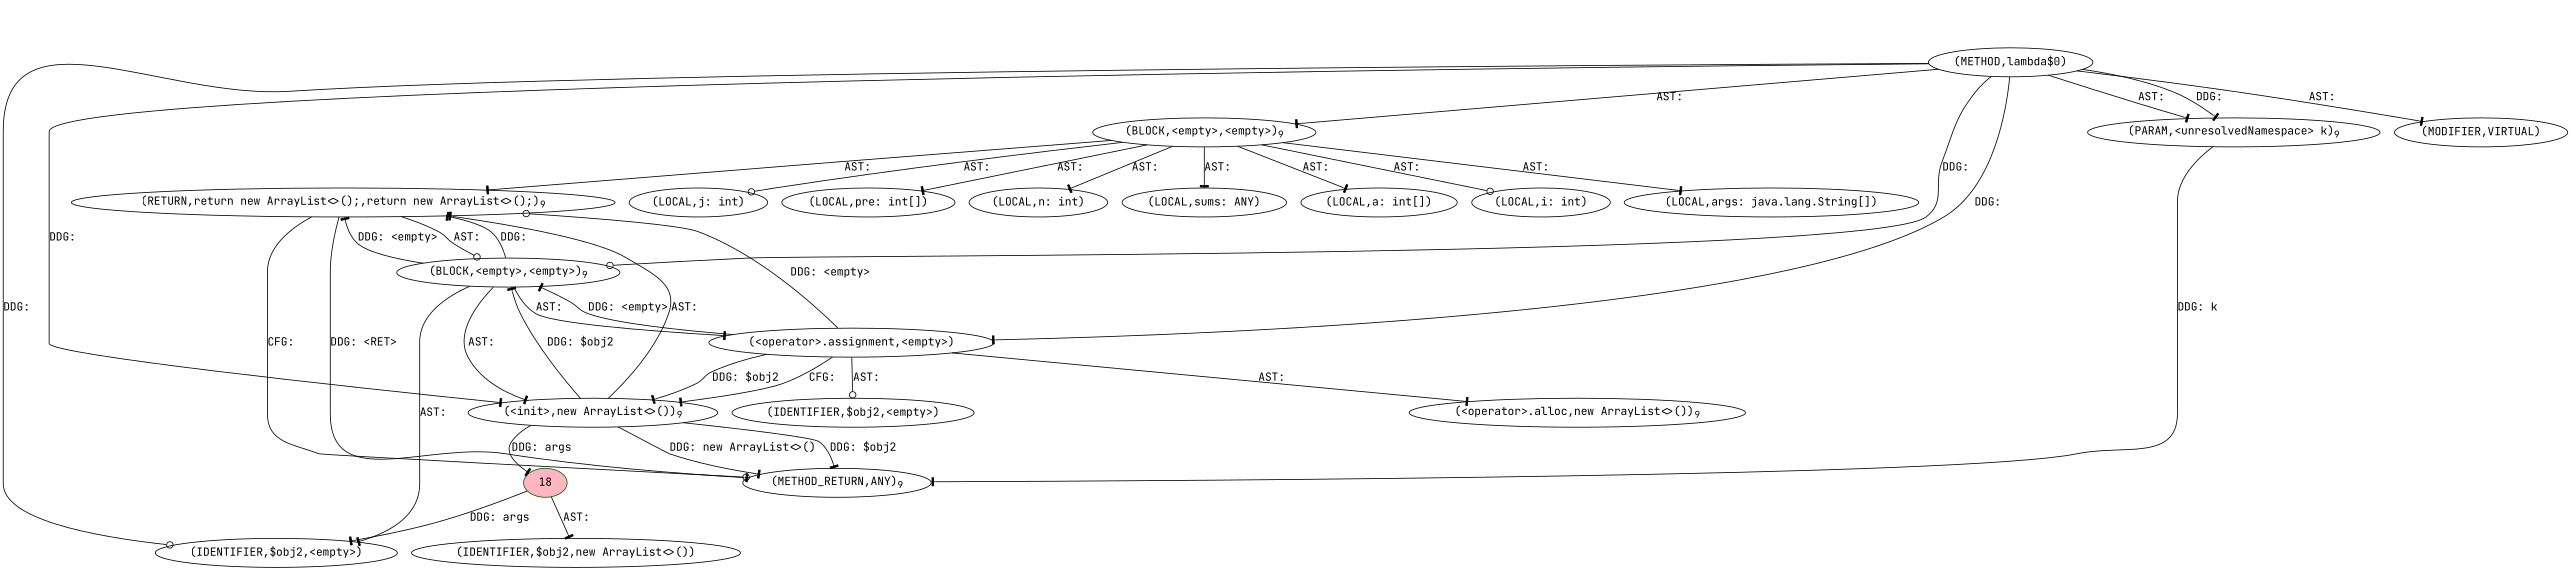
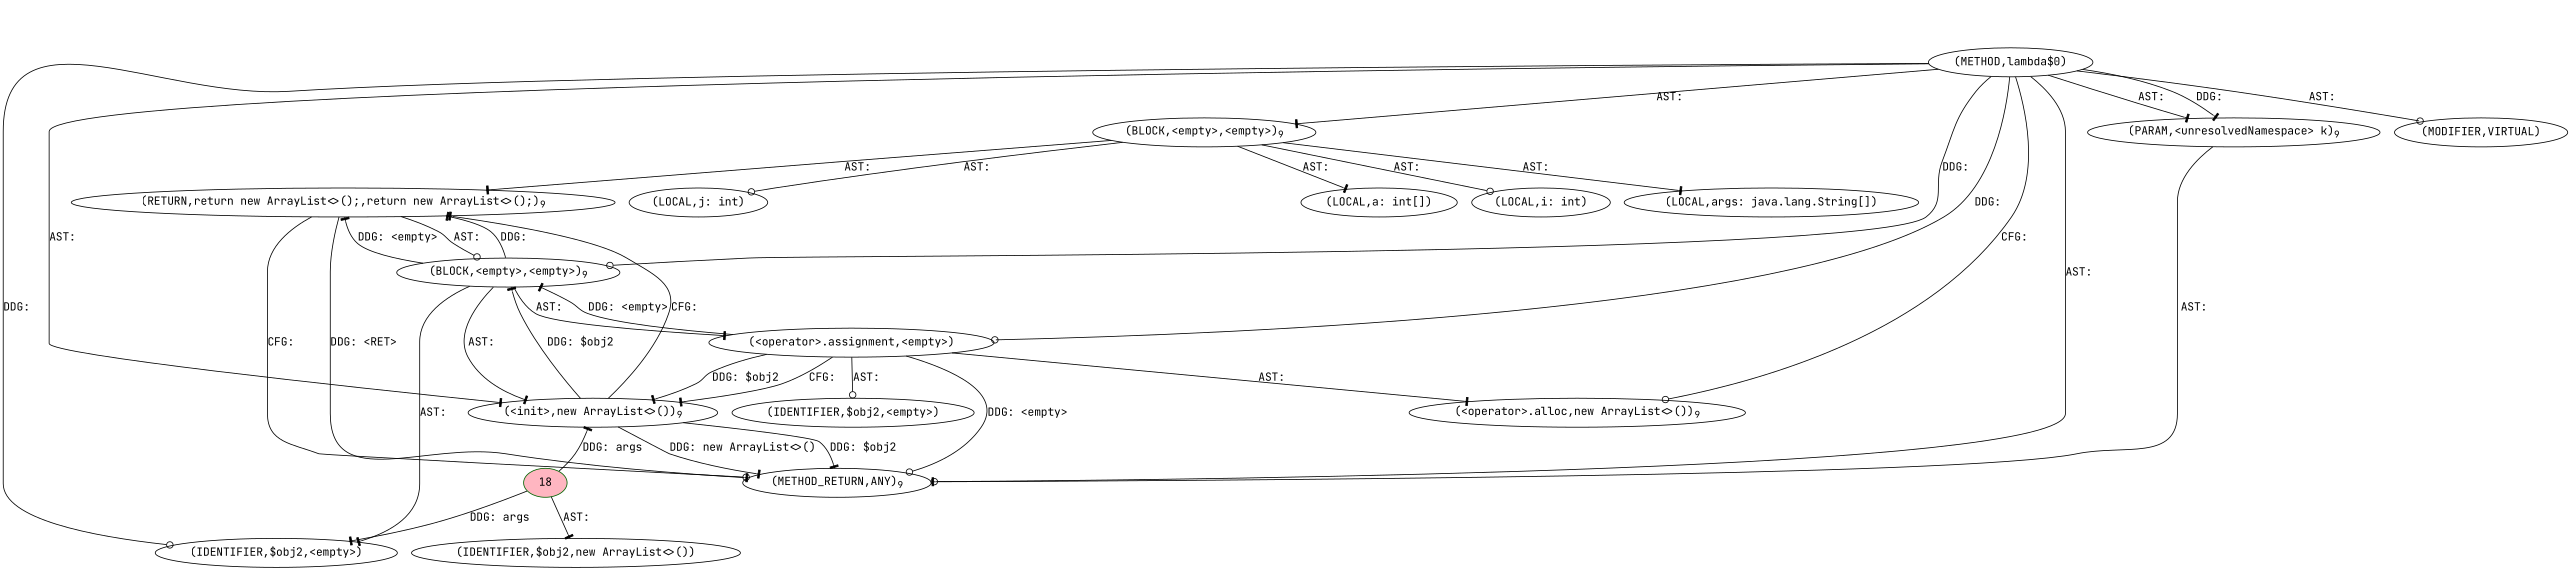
edge "(METHOD,lambda$0)" -> "(MODIFIER,VIRTUAL)": arrowhead tee -> odot
node "(LOCAL,pre: int[])": removed
node "(LOCAL,n: int)": removed
node "(LOCAL,sums: ANY)": removed
edge "(<operator>.assignment,<empty>)" -> "(RETURN,return new ArrayList<>();,return new ArrayList<>();)": now "(<operator>.assignment,<empty>)" -> "(METHOD_RETURN,ANY)"
edge "(METHOD,lambda$0)" -> "(<init>,new ArrayList<>())": label "DDG: " -> "AST: "
edge "(METHOD,lambda$0)" -> "(<operator>.alloc,new ArrayList<>())": added, label "CFG:"
edge "(METHOD,lambda$0)" -> "(<operator>.assignment,<empty>)": arrowhead tee -> odot
edge "(<init>,new ArrayList<>())" -> "(RETURN,return new ArrayList<>();,return new ArrayList<>();)": label "AST: " -> "CFG: "
edge "(PARAM,<unresolvedNamespace> k)" -> "(METHOD_RETURN,ANY)": label "DDG: k" -> "AST: "
edge "(<init>,new ArrayList<>())" -> "18": reversed
edge "(METHOD,lambda$0)" -> "(METHOD_RETURN,ANY)": added, label "AST:"
